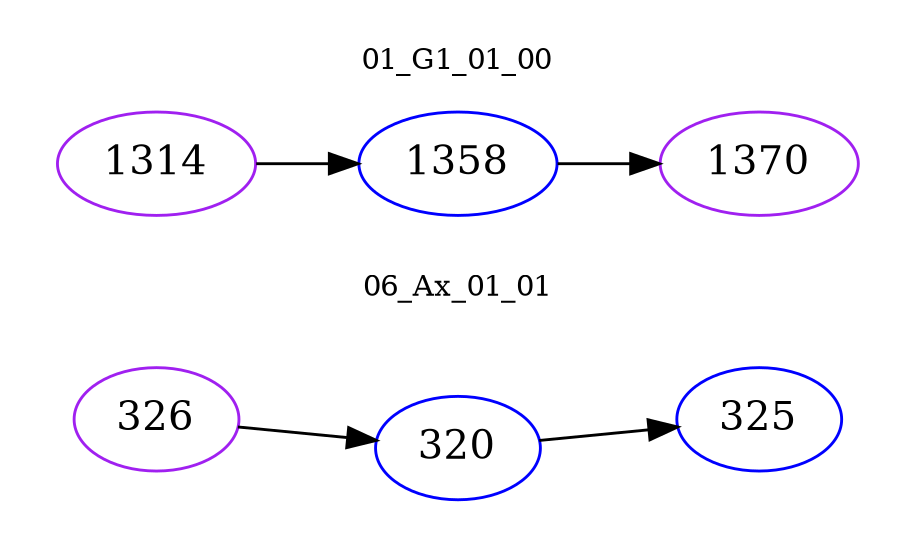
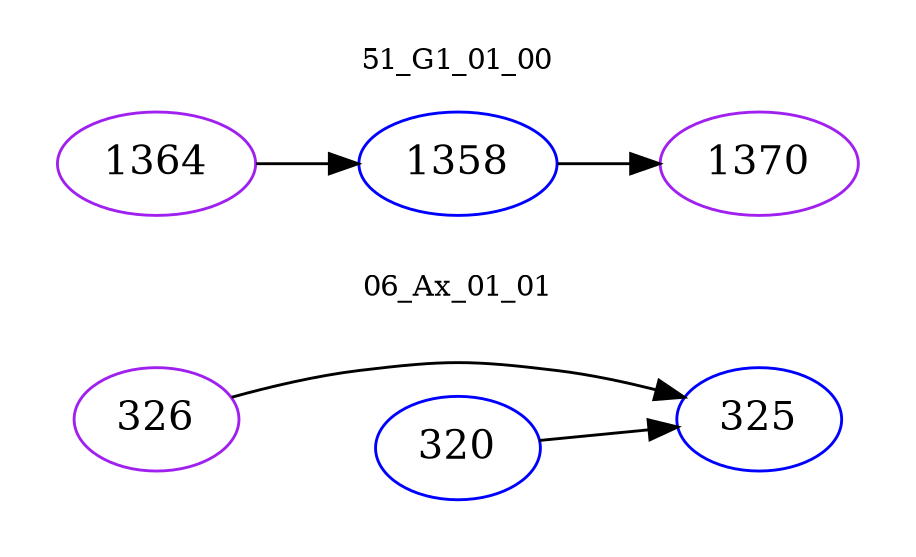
cluster "01_G1_01_00": label "01_G1_01_00" -> "51_G1_01_00"
node "1314": label "1314" -> "1364"
edge "326" -> "320": now "326" -> "325"
